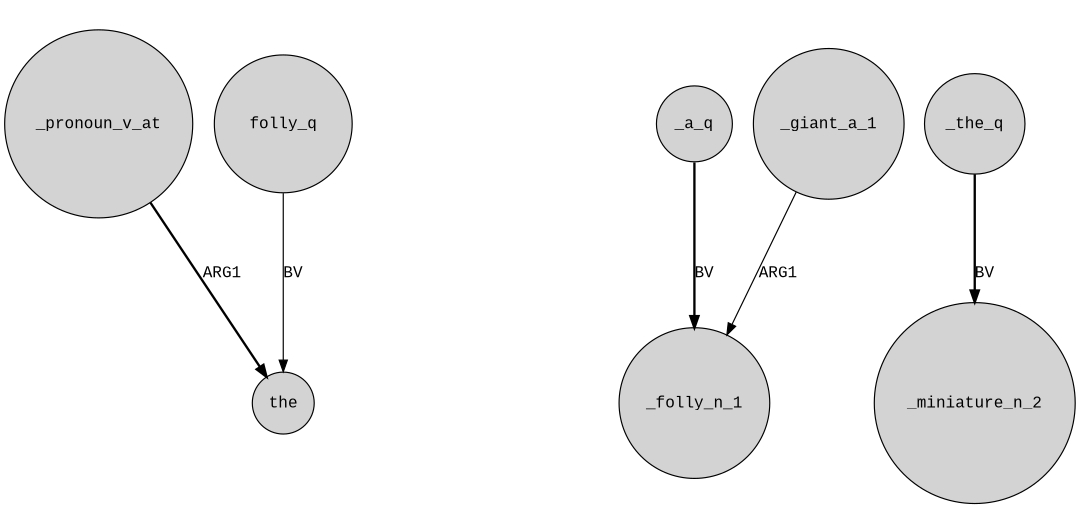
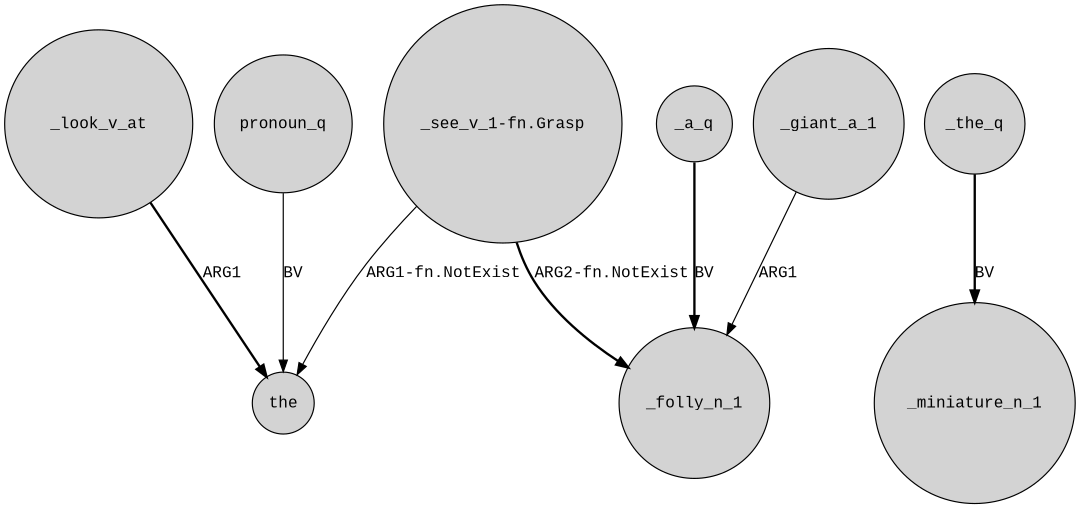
node "_pronoun_v_at": label "_pronoun_v_at" -> "_look_v_at"
node "folly_q": label "folly_q" -> "pronoun_q"
node "_see_v_1-fn.Grasp": added
node "_miniature_n_2": label "_miniature_n_2" -> "_miniature_n_1"
